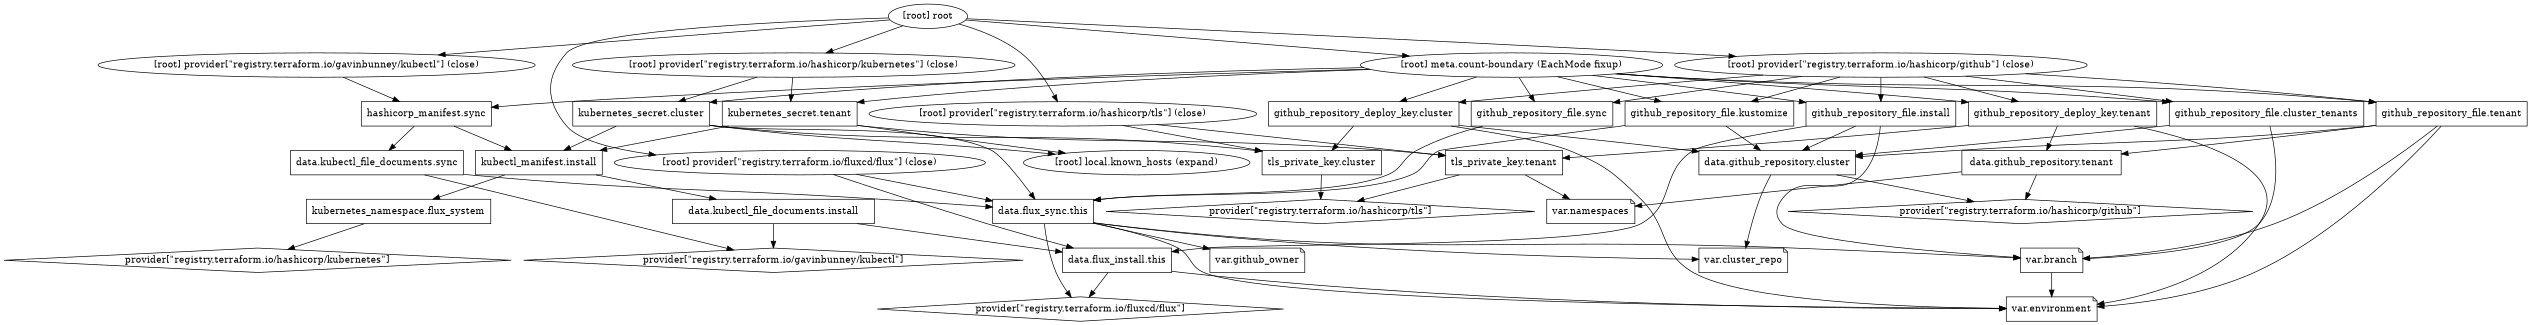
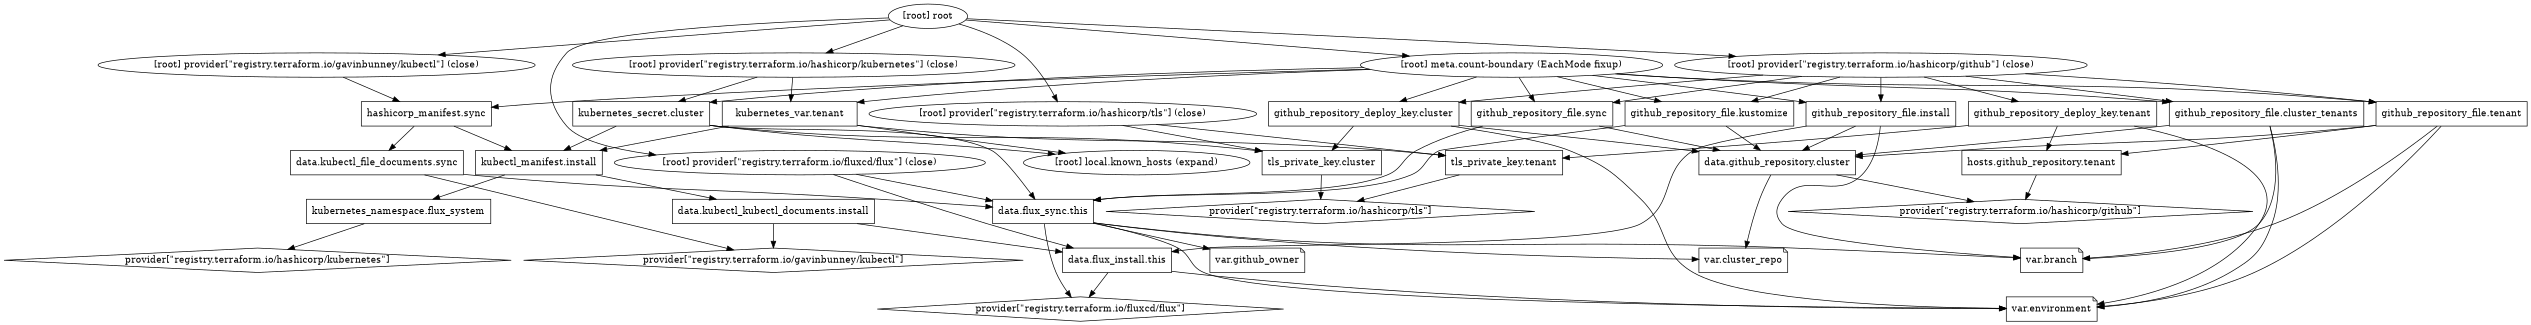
edge "[root] meta.count-boundary (EachMode fixup)" -> "github_repository_deploy_key.tenant": removed
node "kubernetes_secret.tenant": label "kubernetes_secret.tenant" -> "kubernetes_var.tenant"
edge "github_repository_file.sync" -> "data.github_repository.cluster": added
node "data.github_repository.tenant": label "data.github_repository.tenant" -> "hosts.github_repository.tenant"
node "data.kubectl_file_documents.install": label "data.kubectl_file_documents.install" -> "data.kubectl_kubectl_documents.install"
node "var.namespaces": removed
edge "var.branch" -> "var.environment": now "github_repository_file.cluster_tenants" -> "var.environment"
